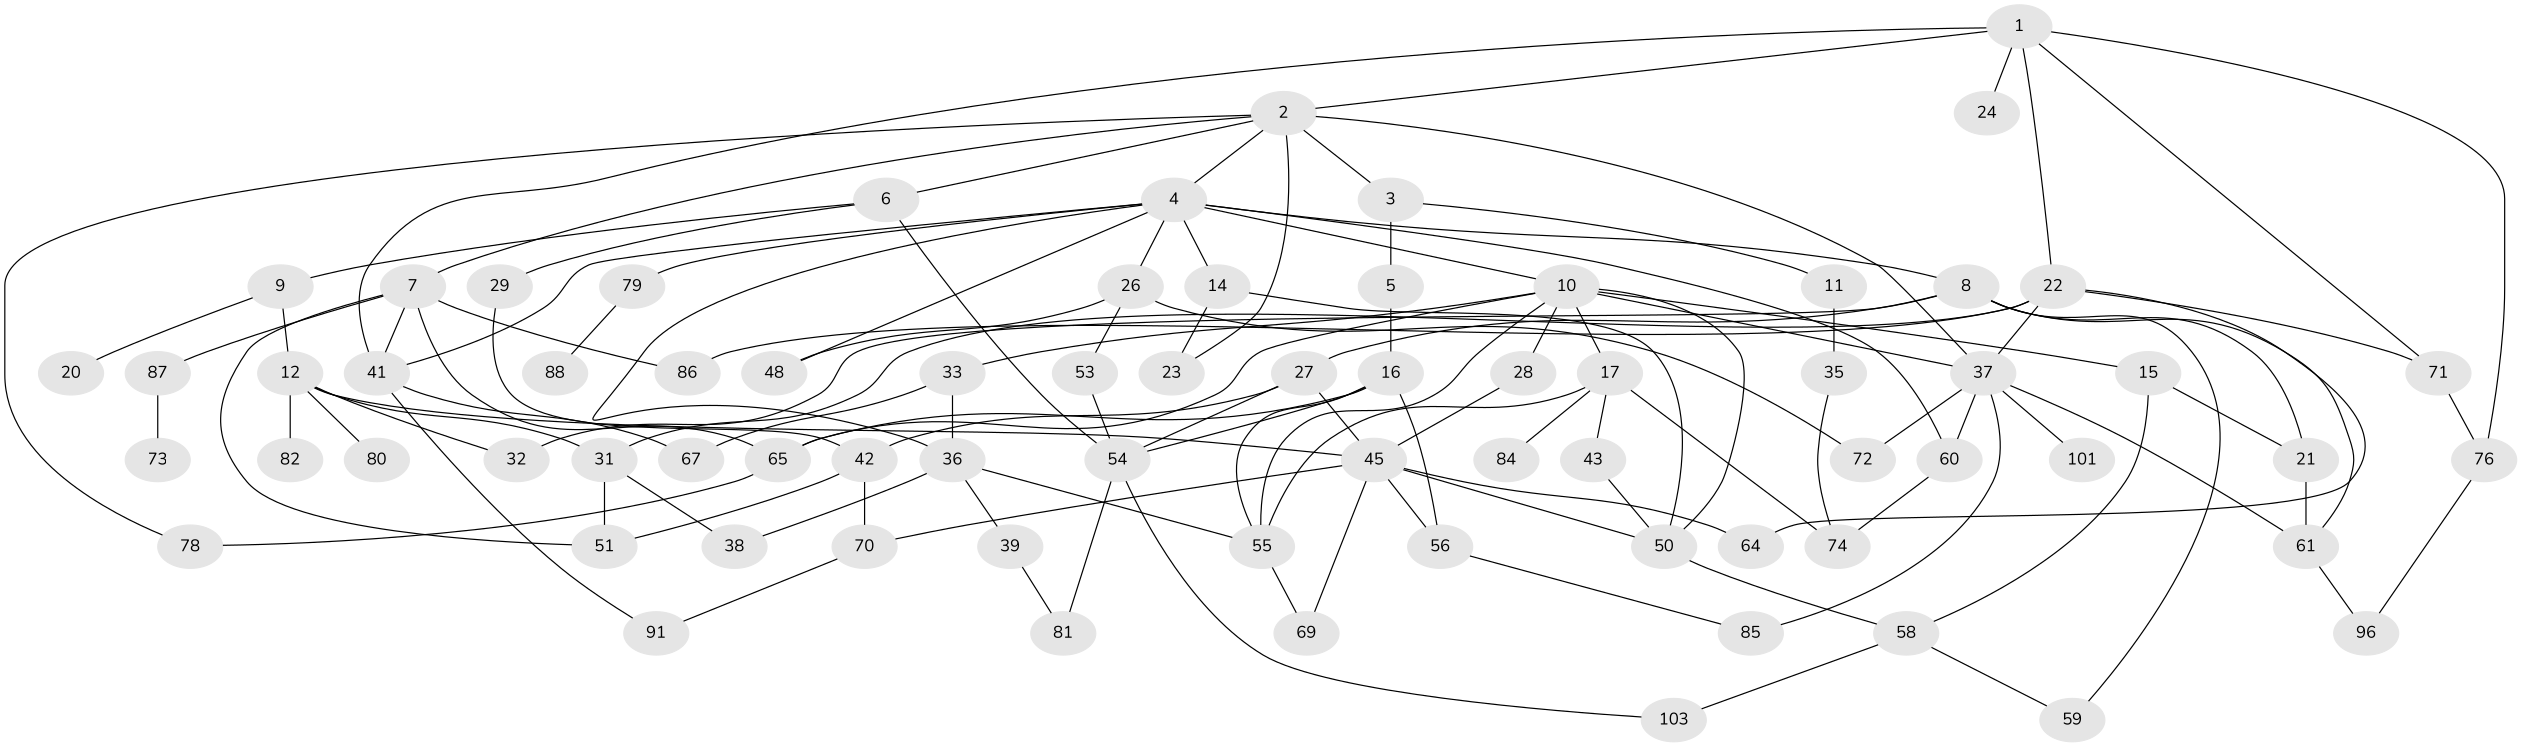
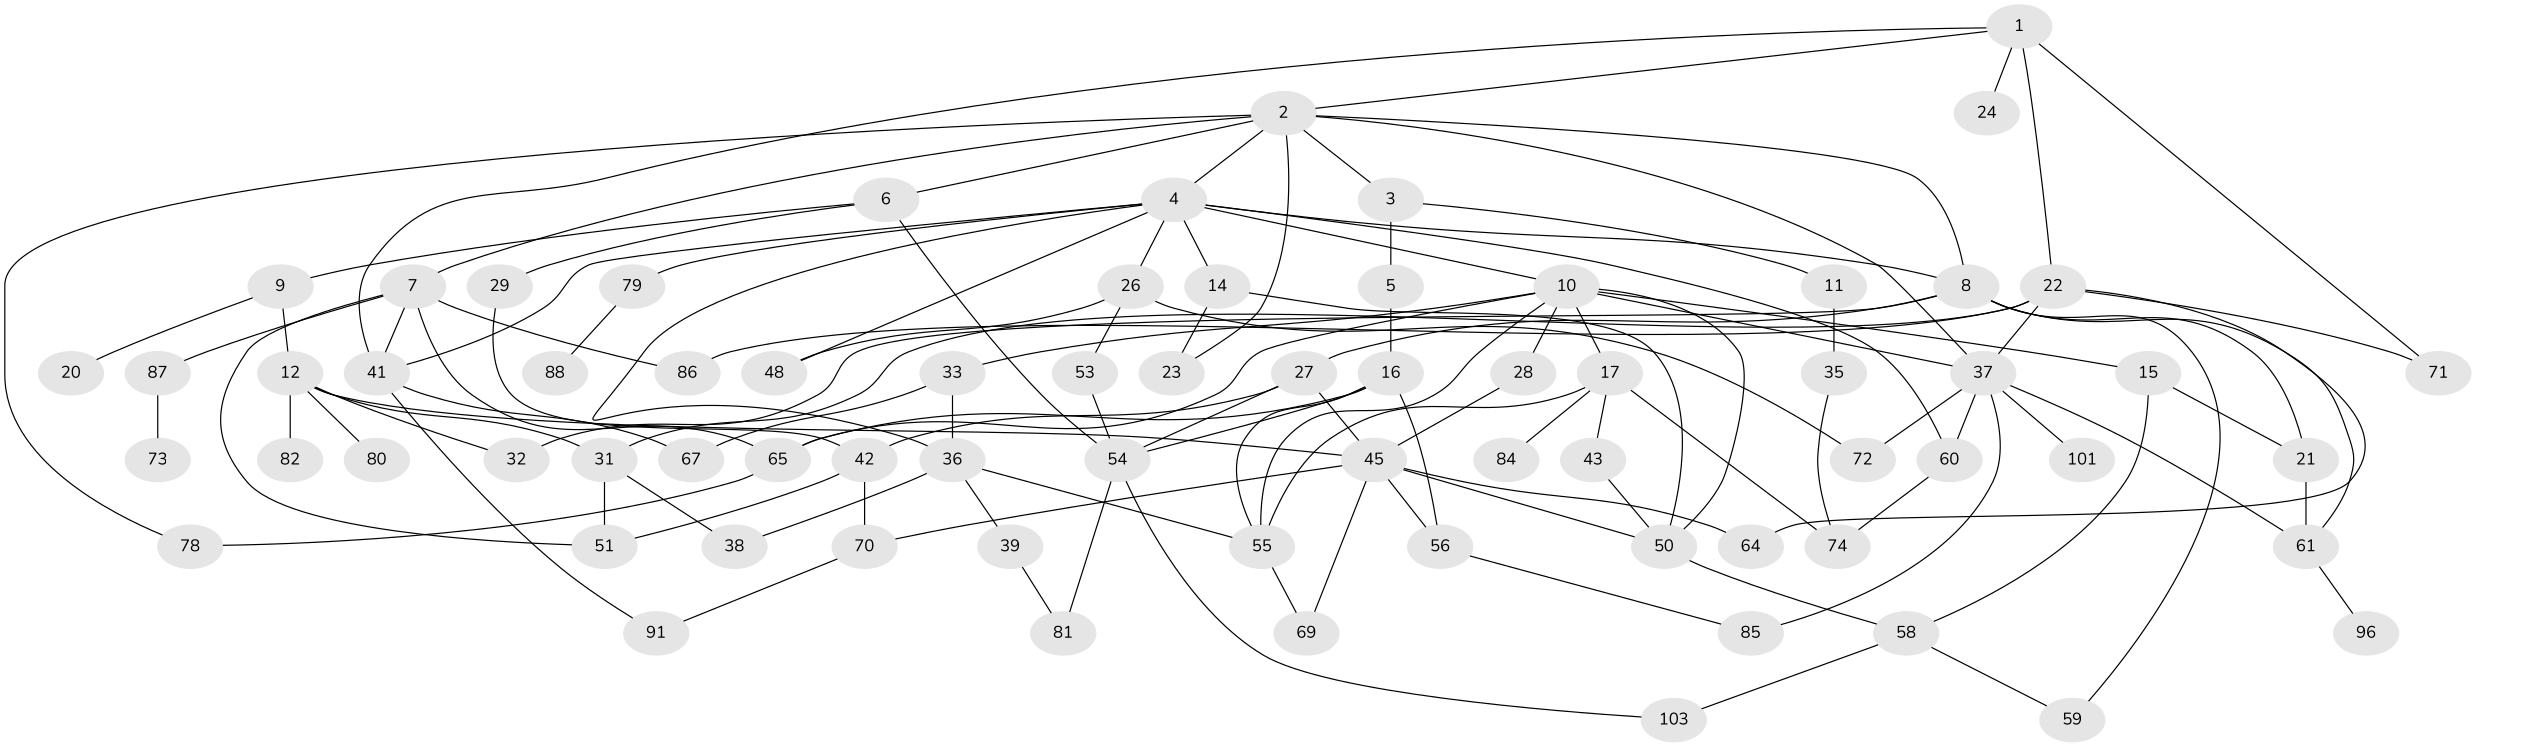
edge "2" -- "8": added
node "76": removed
